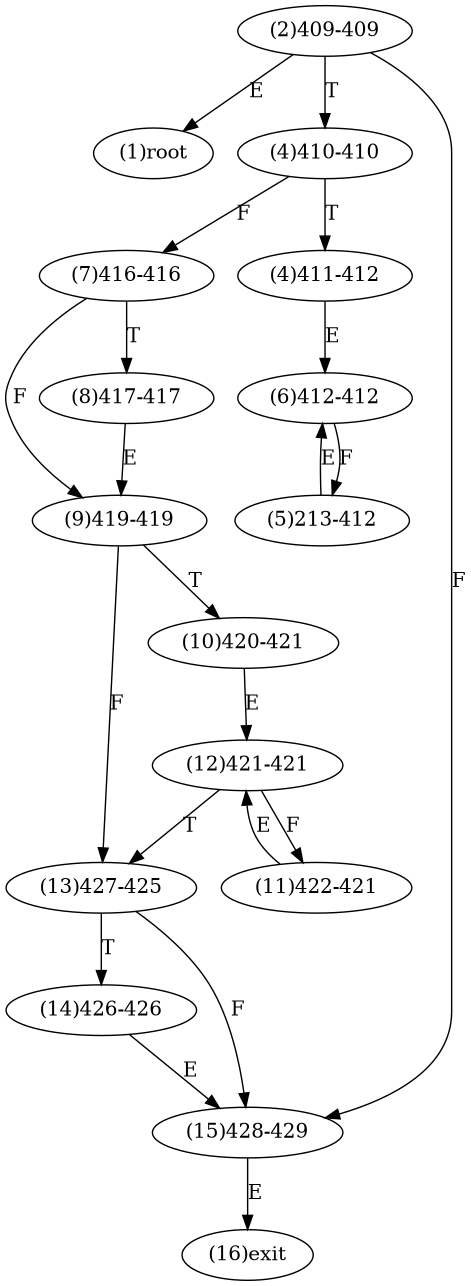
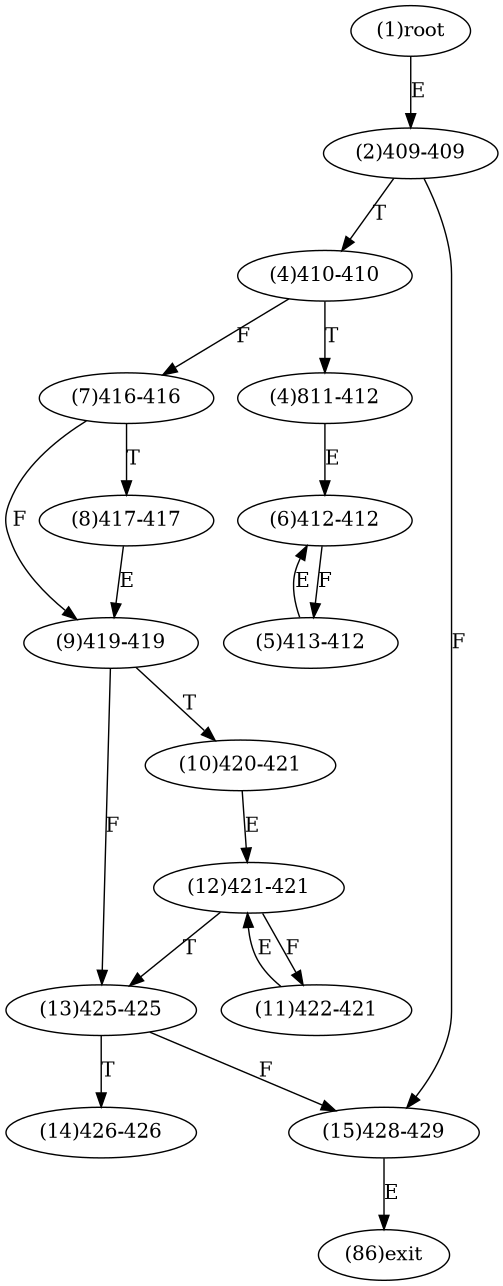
edge "(2)409-409" -> "(1)root": reversed
node "(4)411-412": label "(4)411-412" -> "(4)811-412"
node "(5)213-412": label "(5)213-412" -> "(5)413-412"
node "(13)427-425": label "(13)427-425" -> "(13)425-425"
edge "(14)426-426" -> "(15)428-429": removed, label "E"
node "(16)exit": label "(16)exit" -> "(86)exit"
